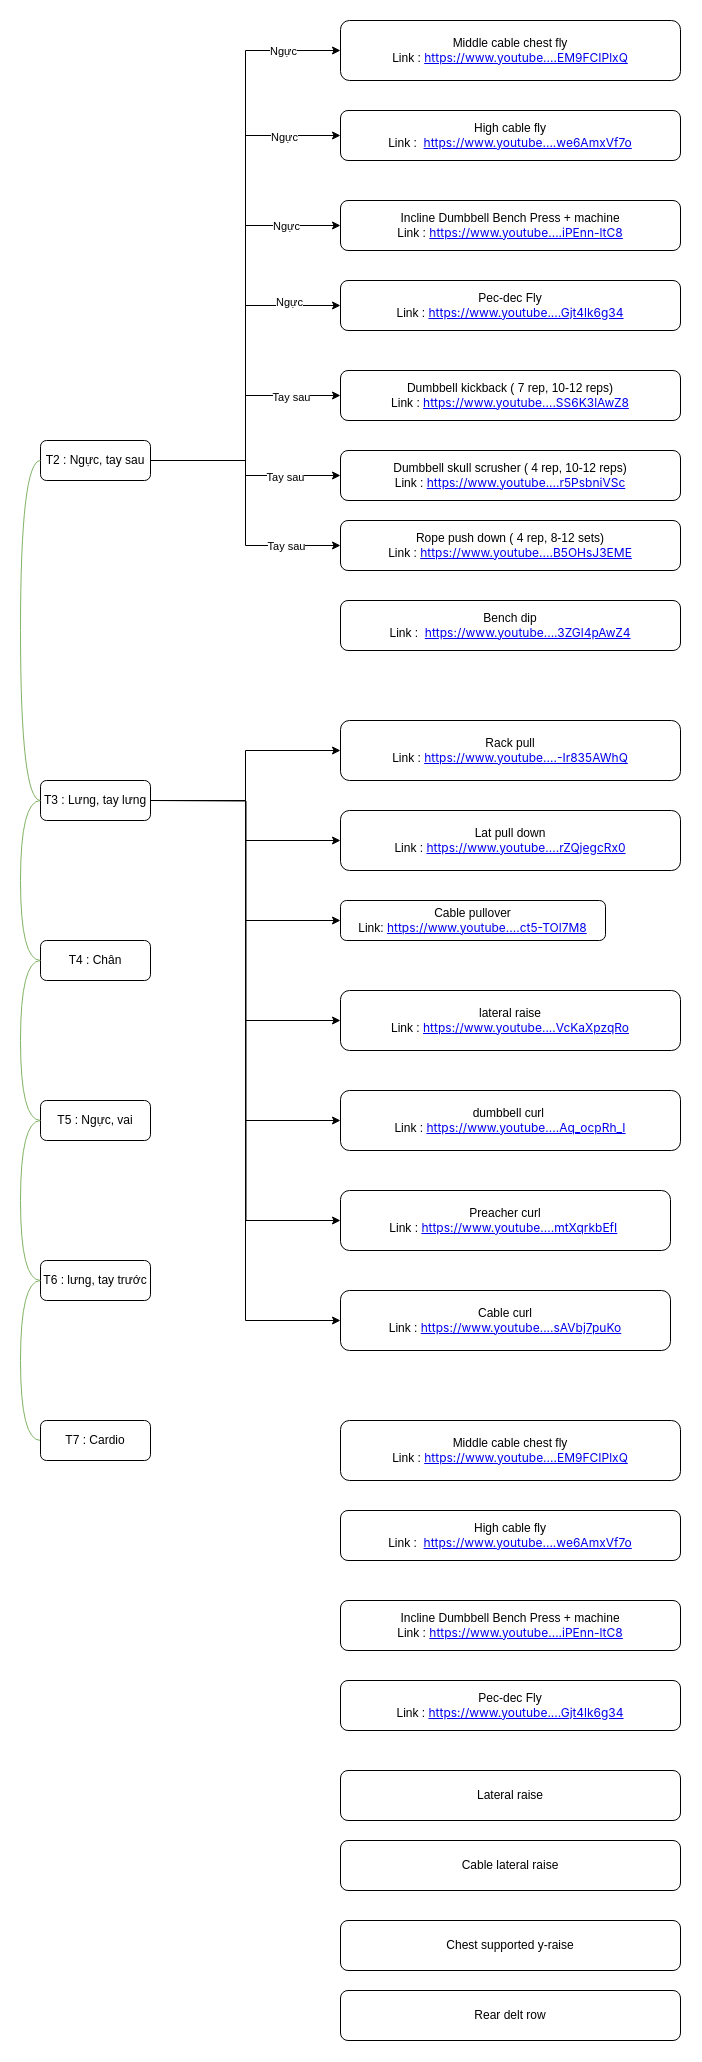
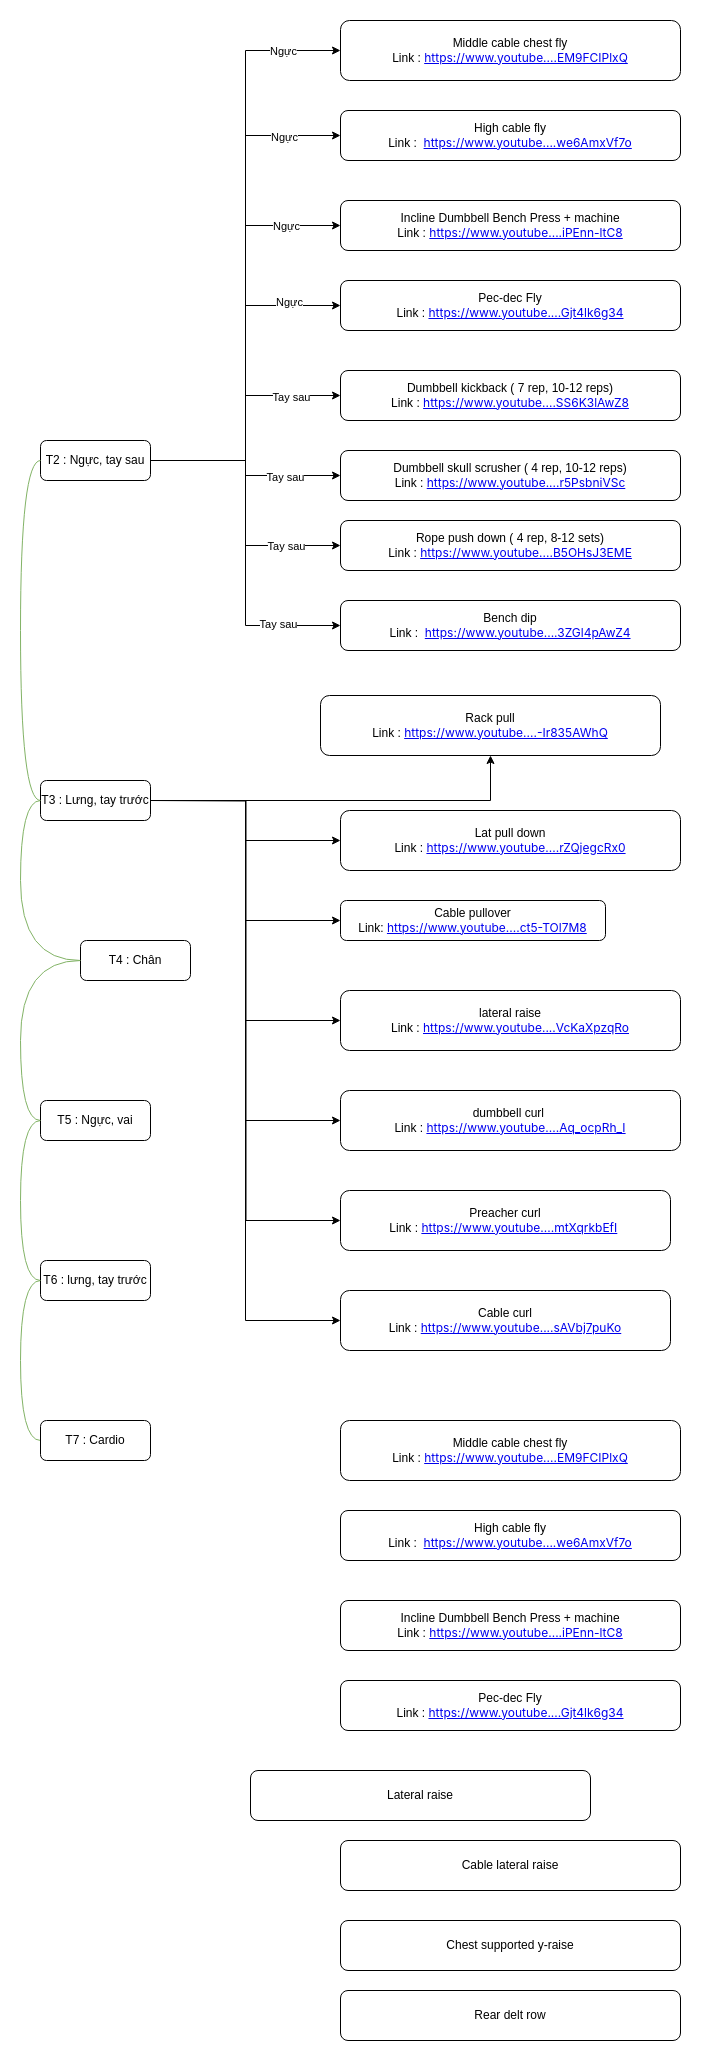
edge "T2 : Ngực, tay sau" -> "Bench dip Link : https://www.youtube....3ZGl4pAwZ4": added, label "Tay sau"
node "Rack pull Link : https://www.youtube....-Ir835AWhQ": moved (511, 751) -> (491, 726)
node "T3 : Lưng, tay lưng": label "T3 : Lưng, tay lưng" -> "T3 : Lưng, tay trước"
node "T4 : Chân": moved (96, 961) -> (136, 961)
node "Lateral raise": moved (511, 1796) -> (421, 1796)
